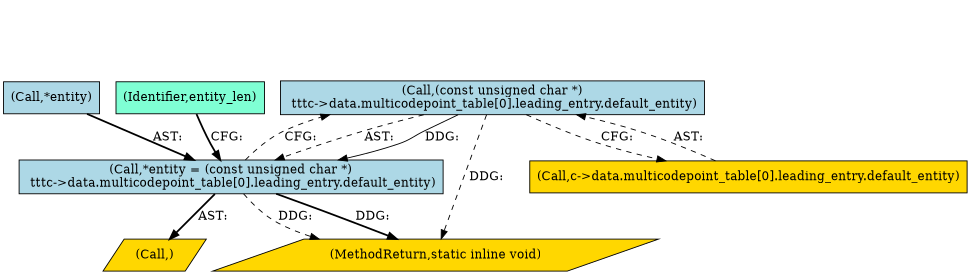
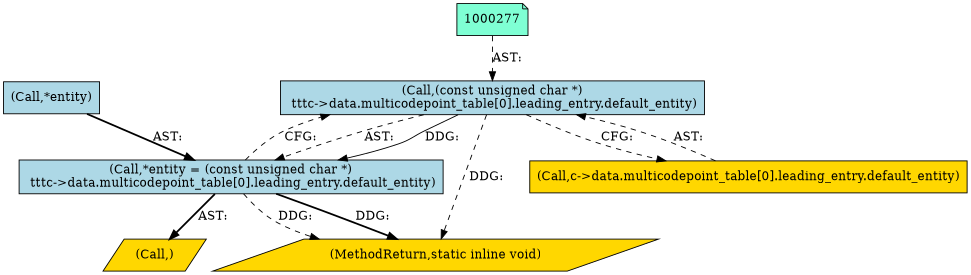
node "1000277": added
node "(Identifier,entity_len)": removed
